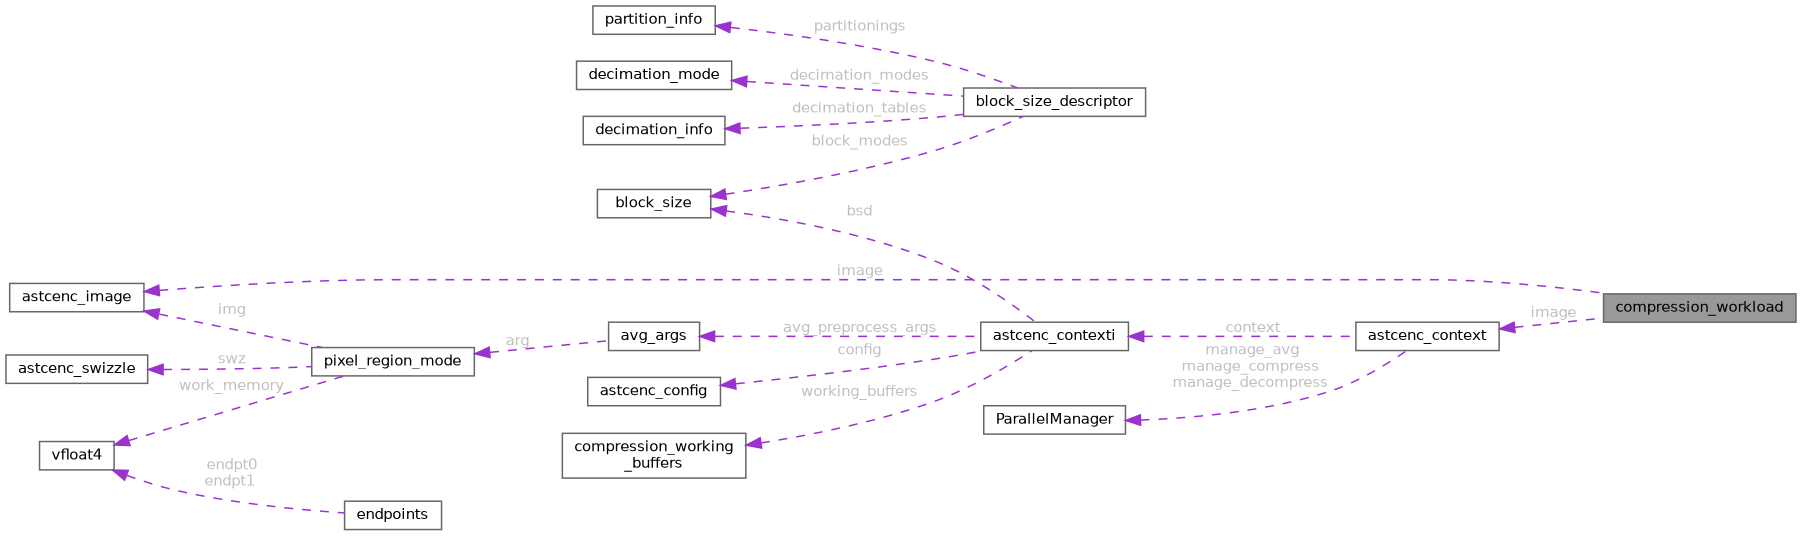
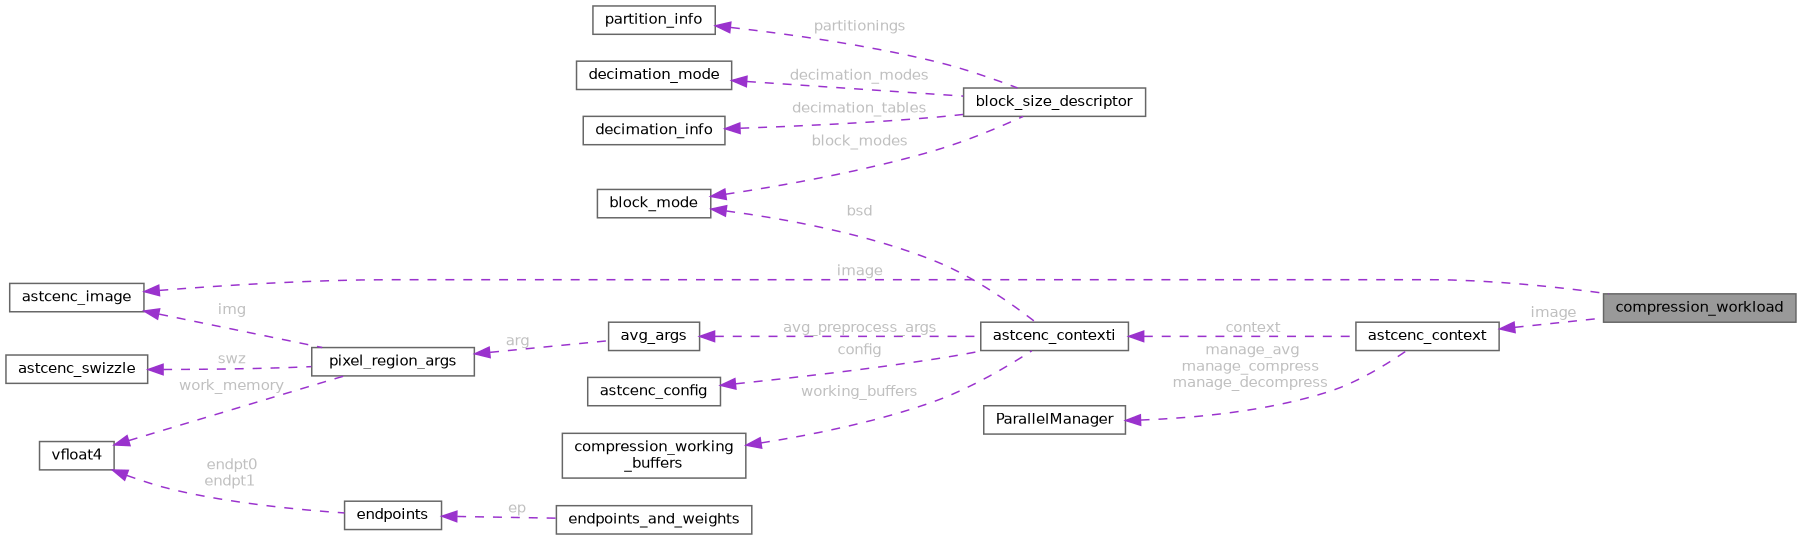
node "block_size": label "block_size" -> "block_mode"
node "pixel_region_mode": label "pixel_region_mode" -> "pixel_region_args"
node "endpoints_and_weights": added
